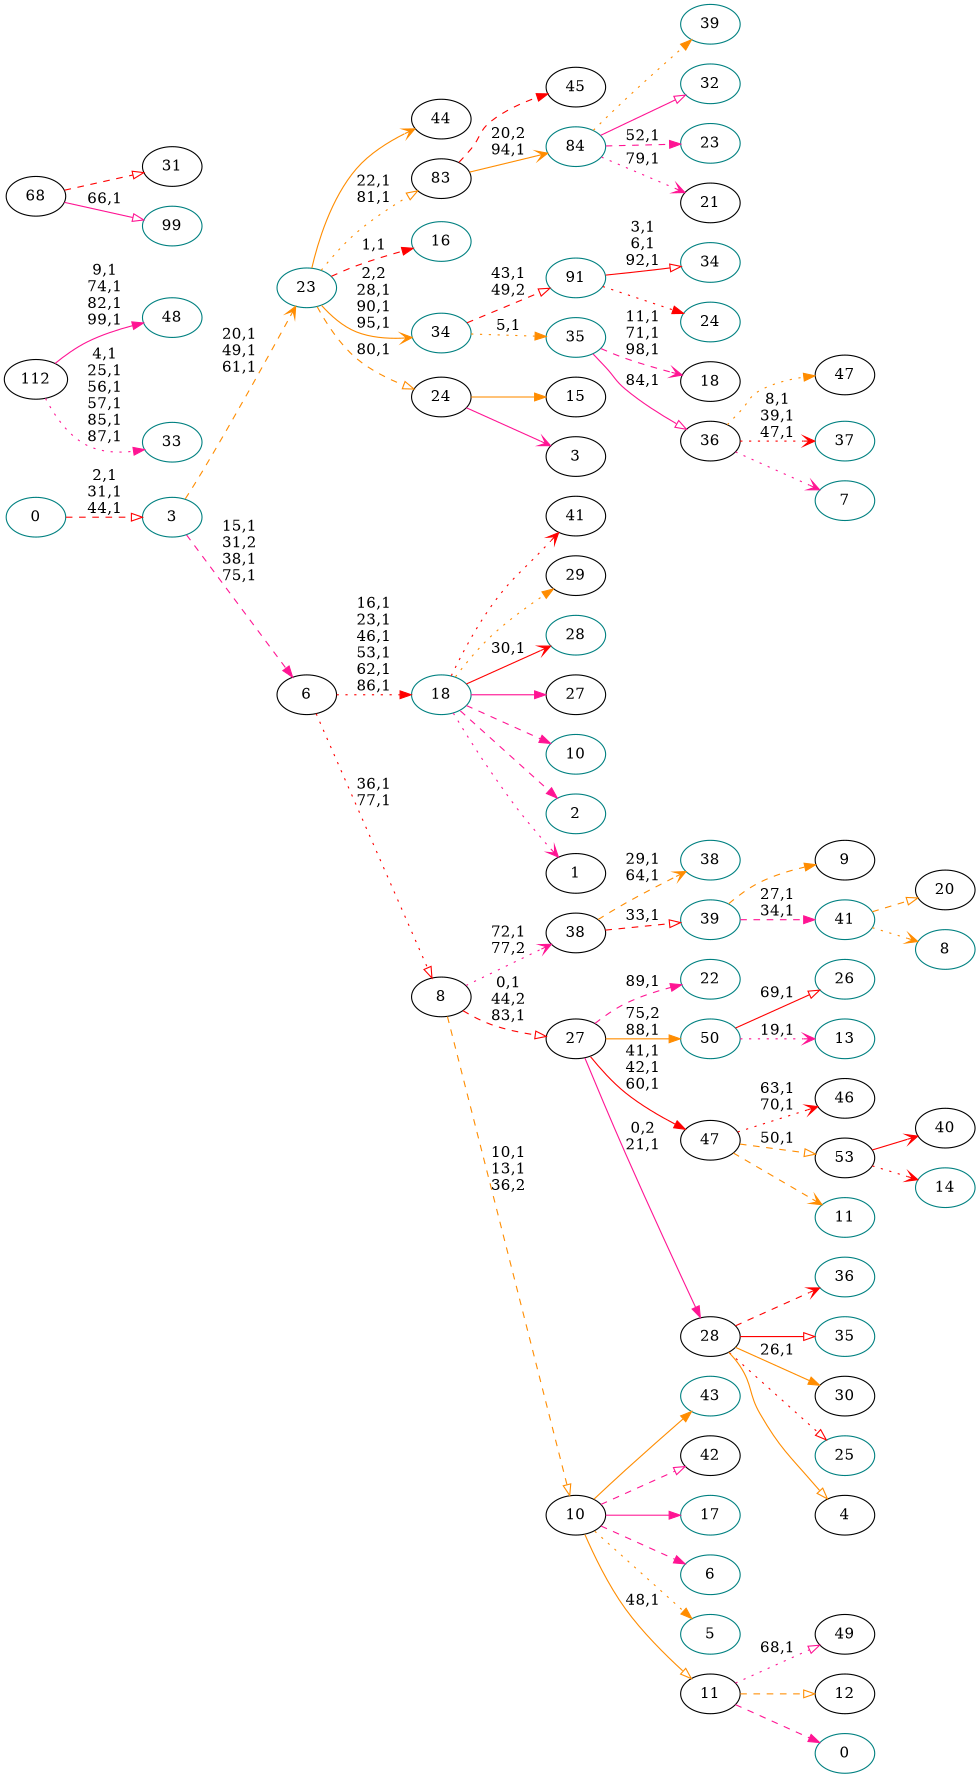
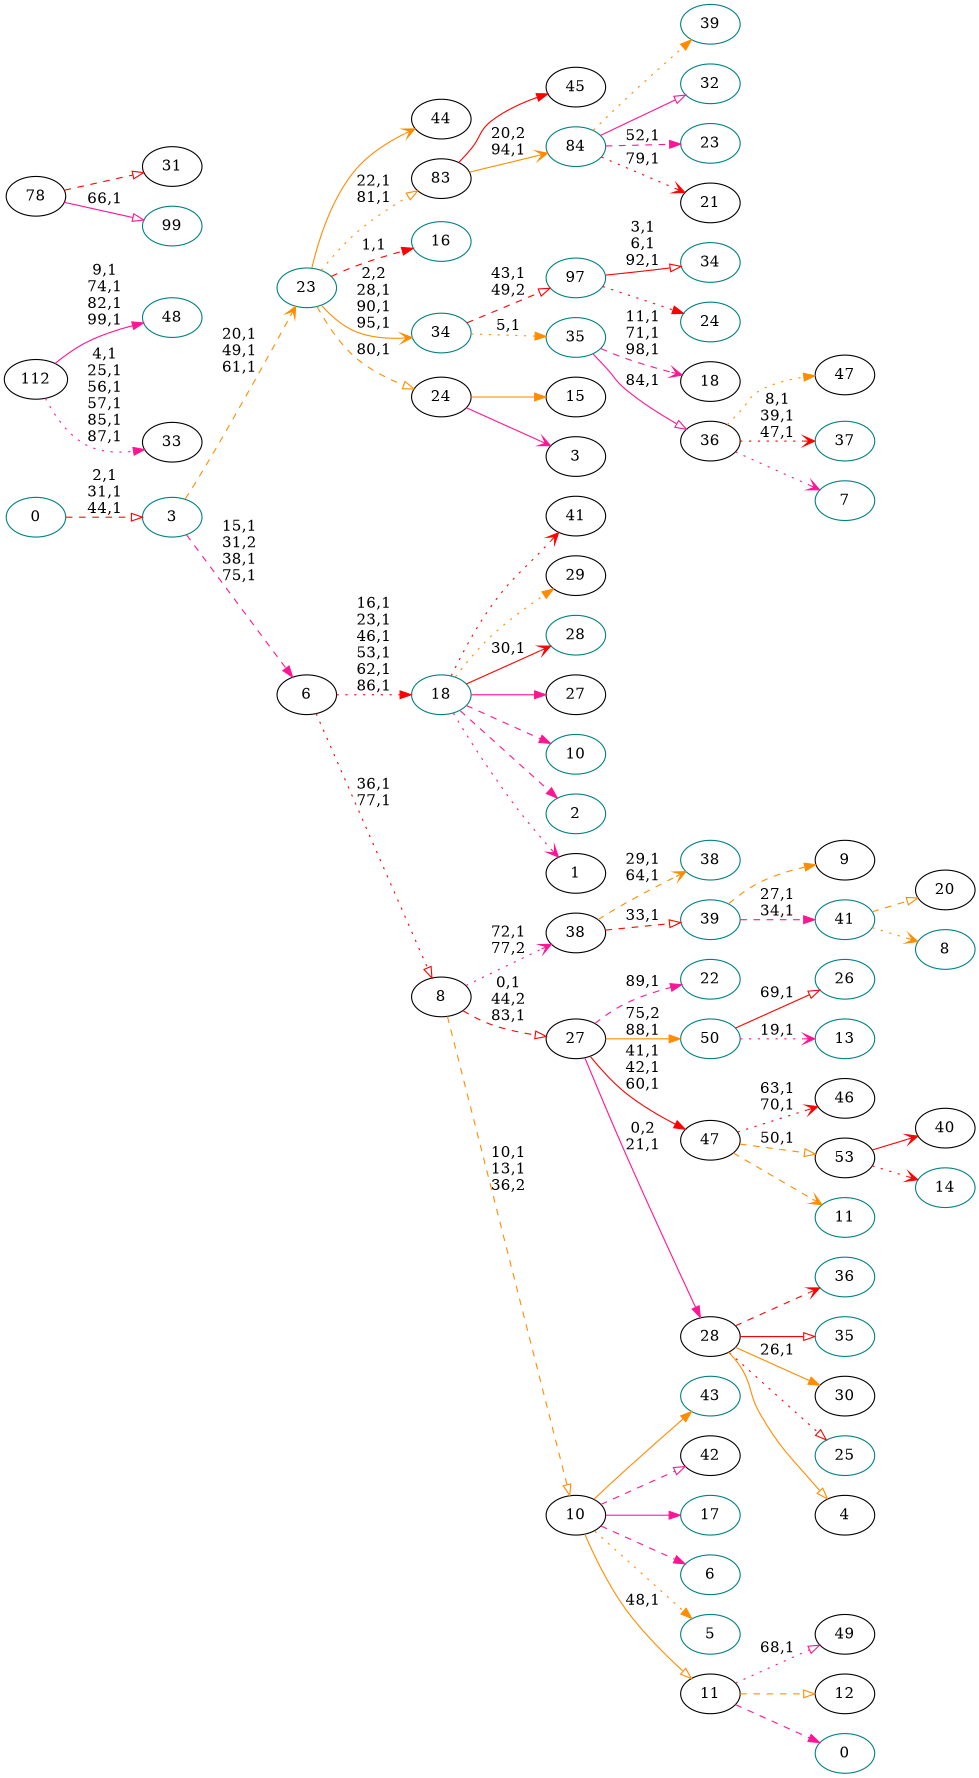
edge "83" -> "45": style dashed -> solid
edge "84" -> "21": color deeppink -> red
node "68": label "68" -> "78"
node "91": label "91" -> "97"
node "33": color teal -> black
